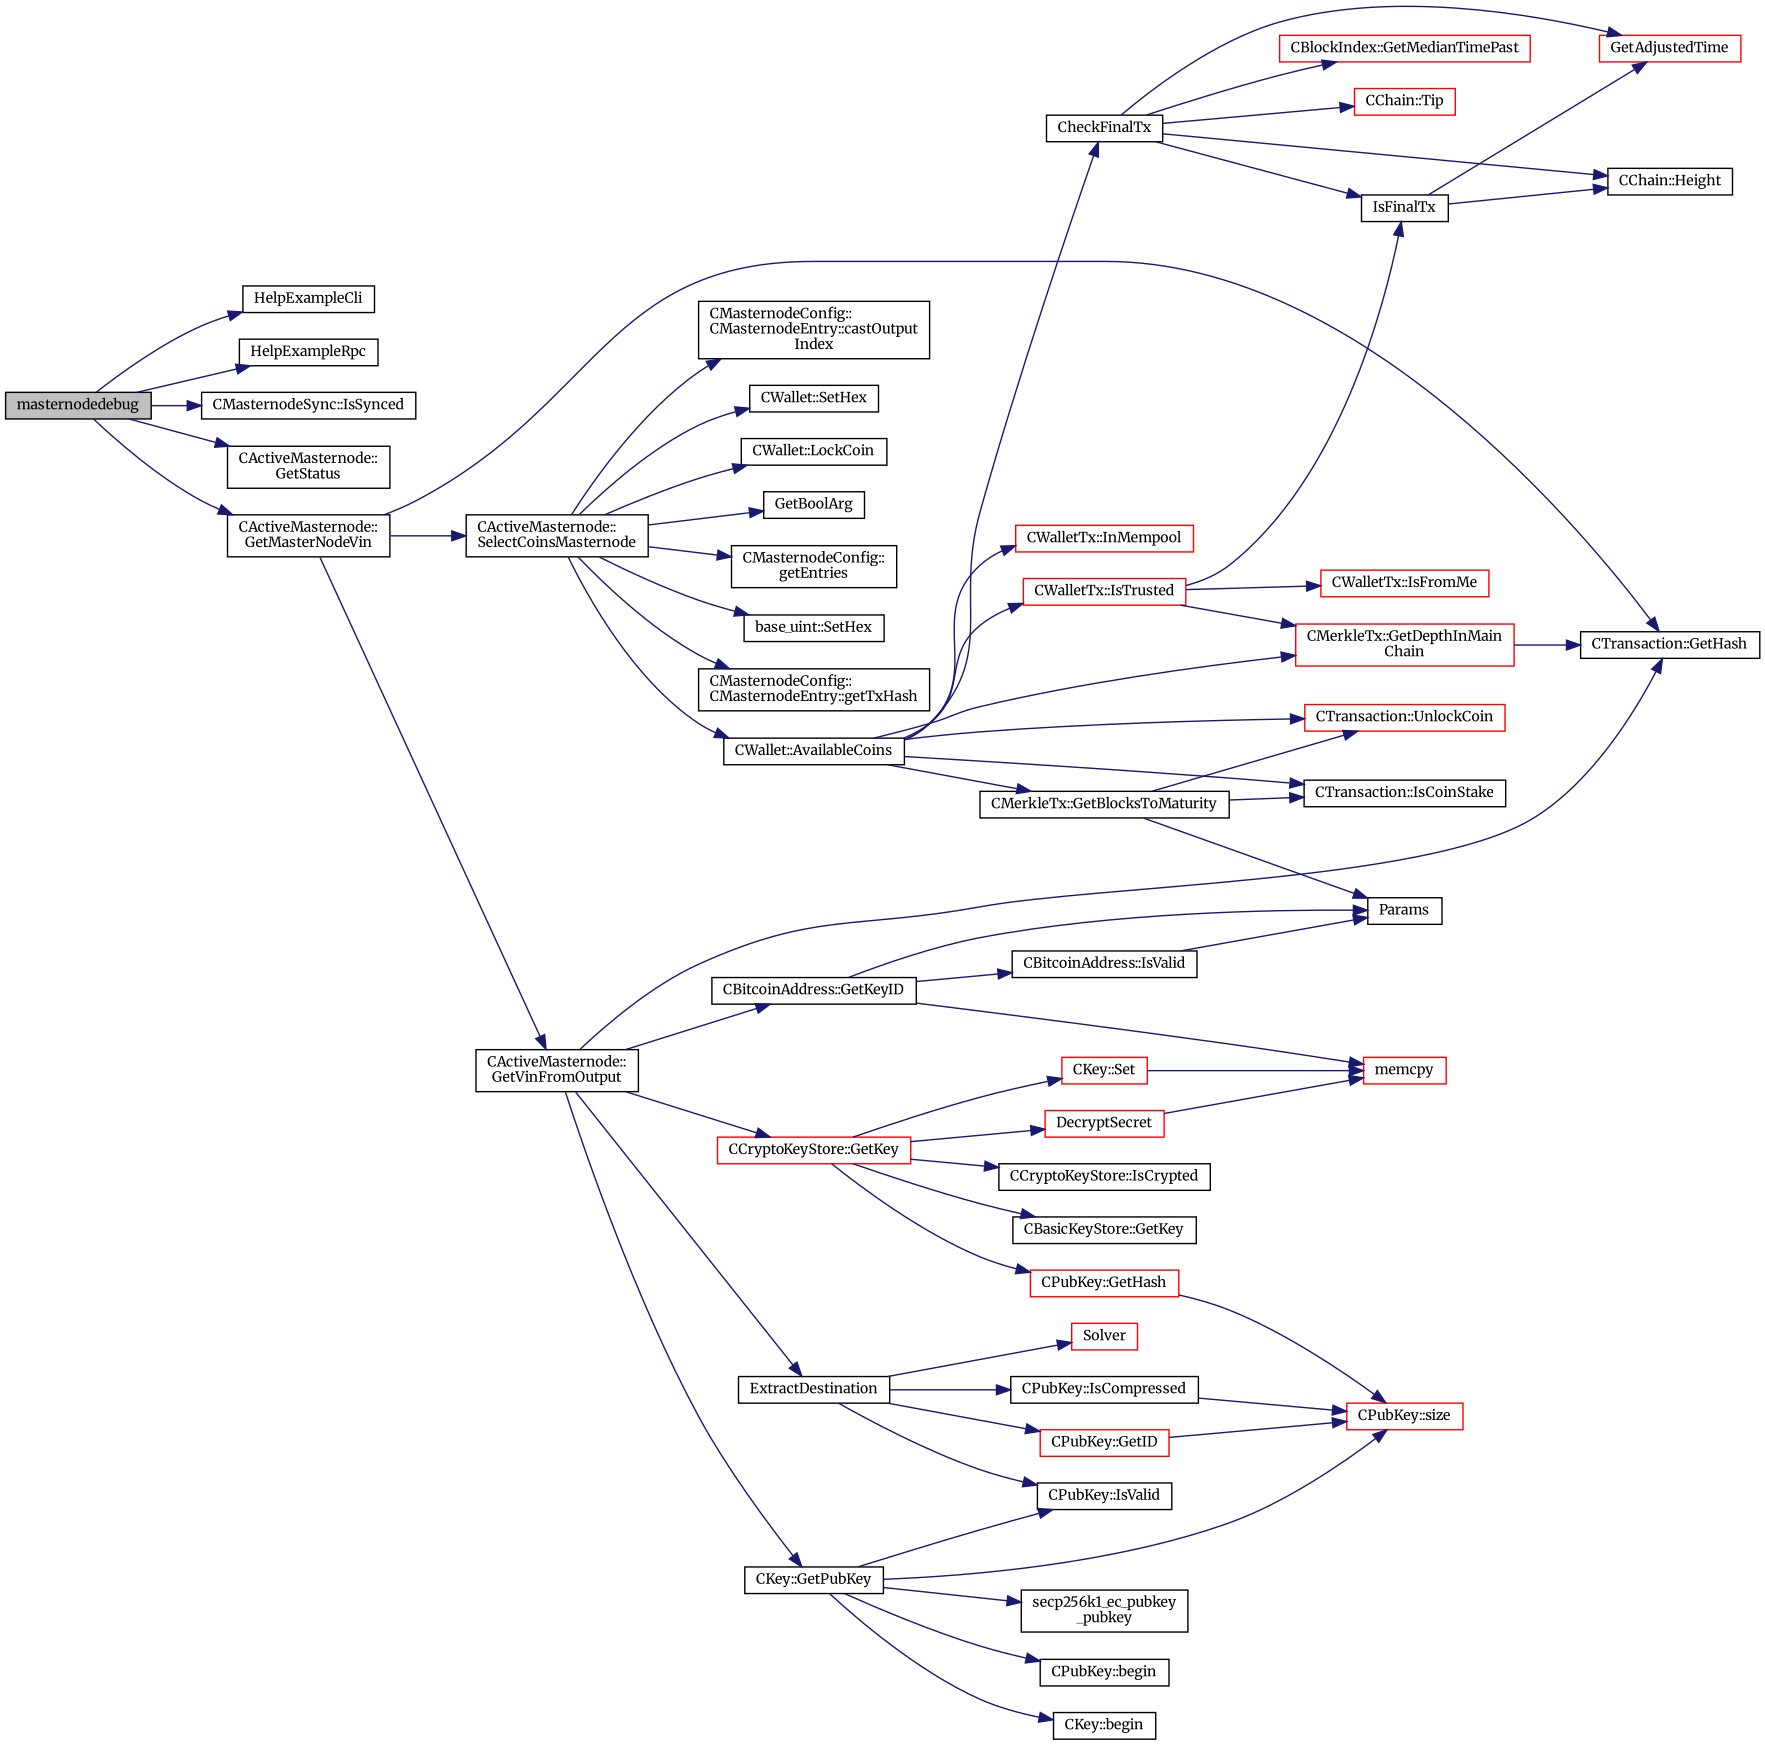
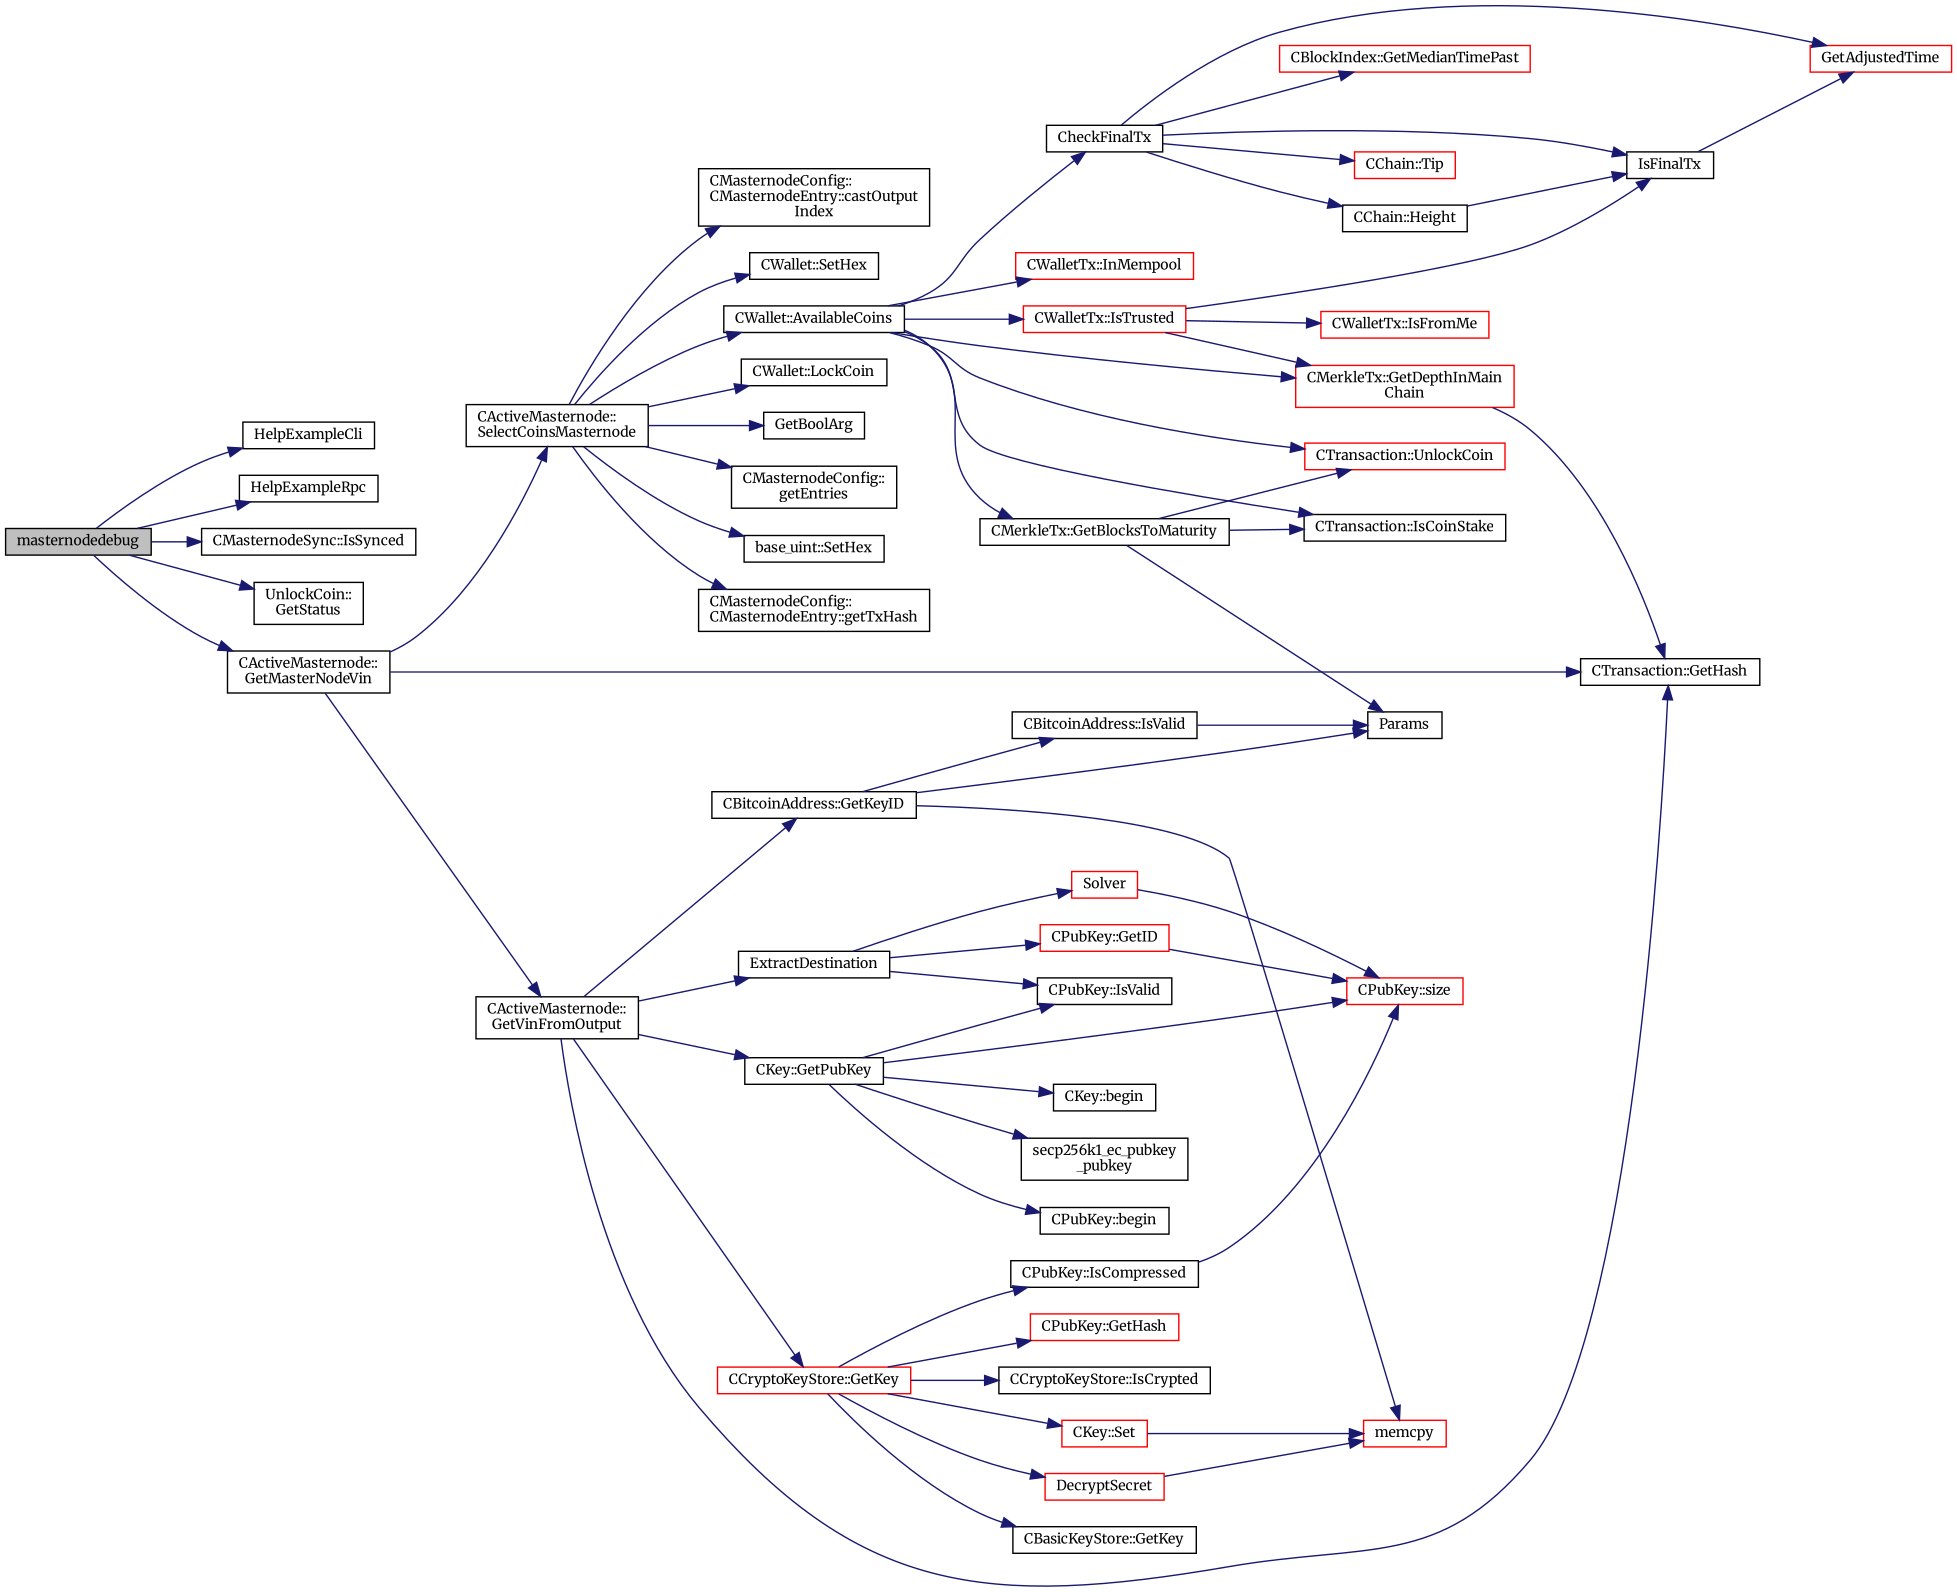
edge "IsFinalTx" -> "CChain::Height": reversed
node "CActiveMasternode:: GetStatus": label "CActiveMasternode:: GetStatus" -> "UnlockCoin:: GetStatus"
edge "CPubKey::GetHash" -> "CPubKey::size": now "Solver" -> "CPubKey::size"
edge "ExtractDestination" -> "CPubKey::IsCompressed": now "CCryptoKeyStore::GetKey" -> "CPubKey::IsCompressed"
